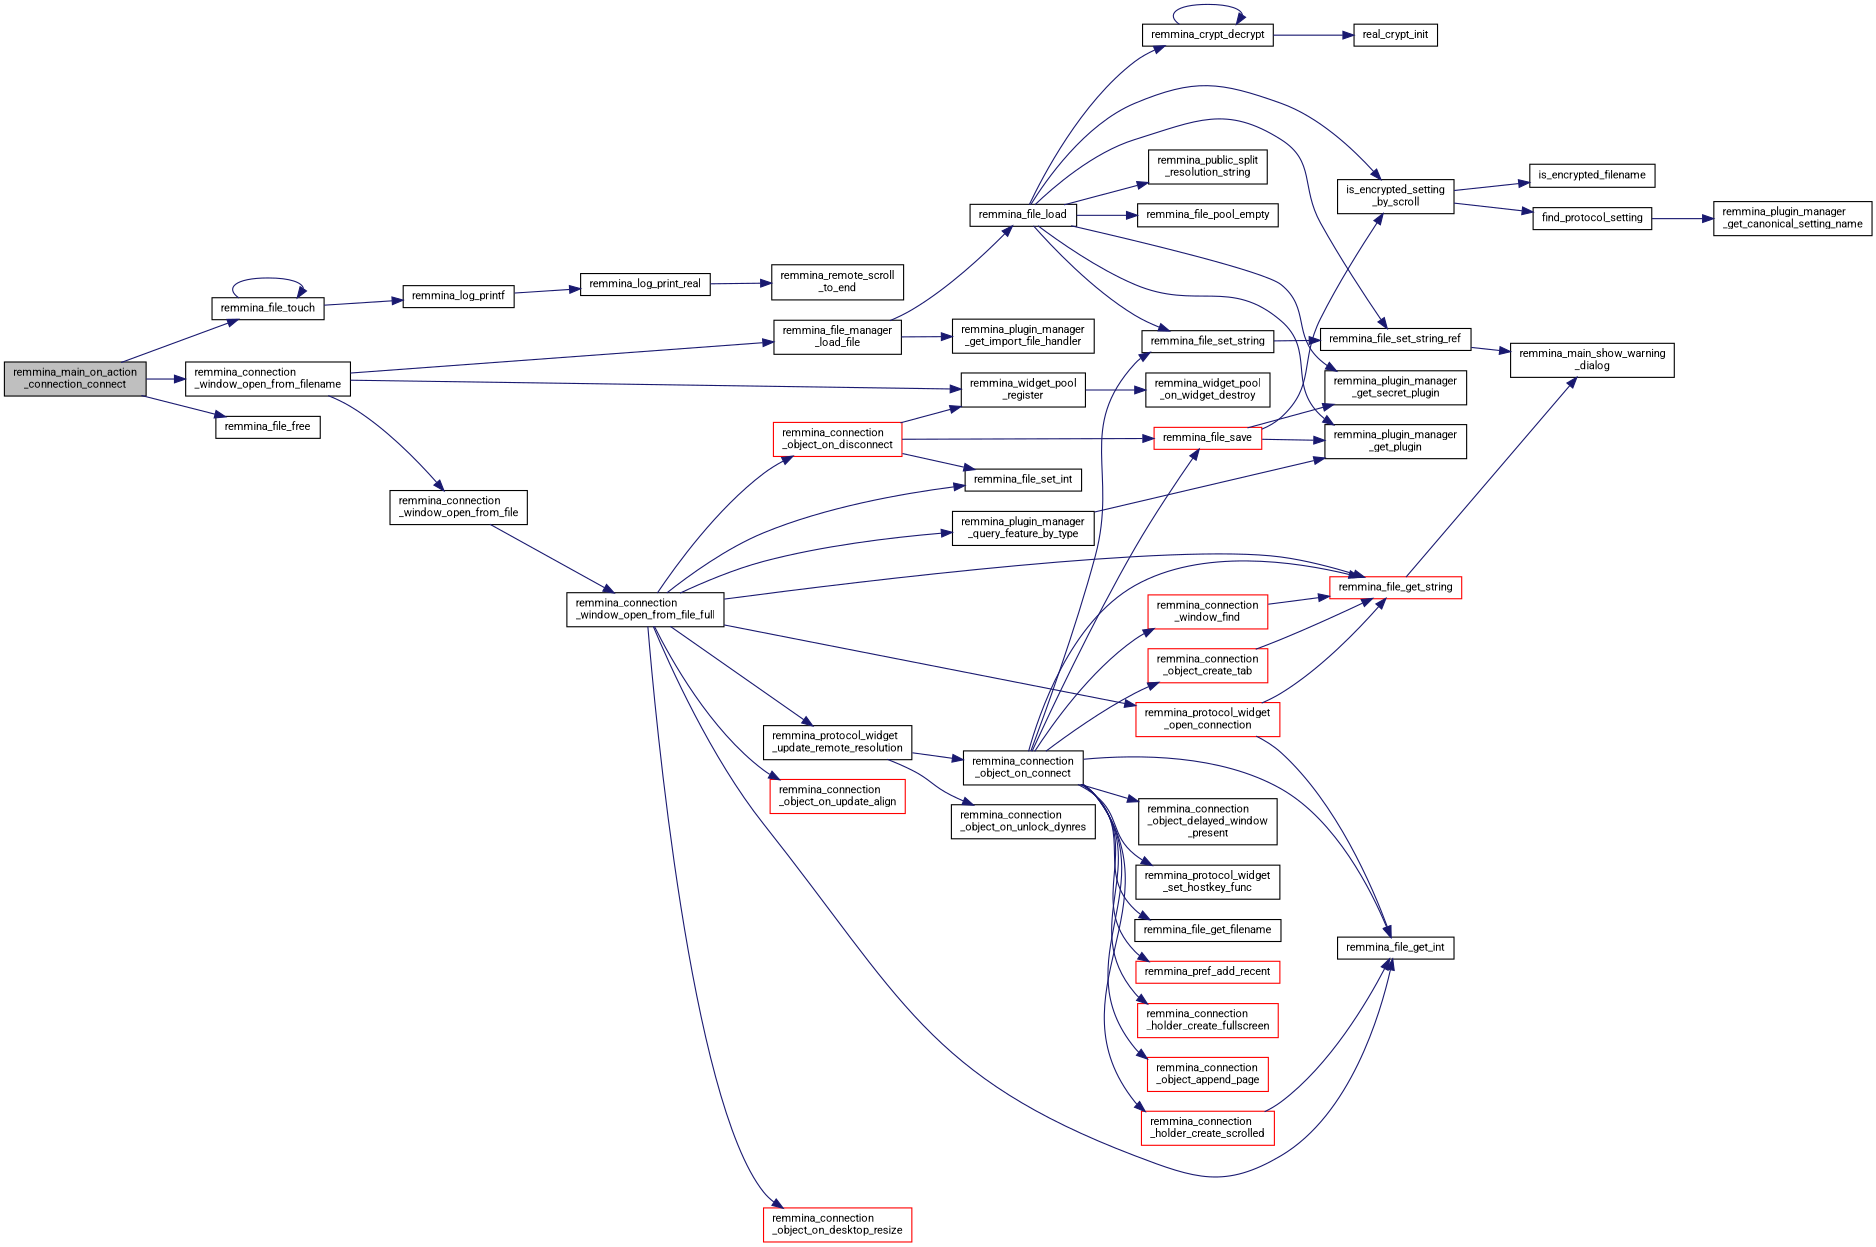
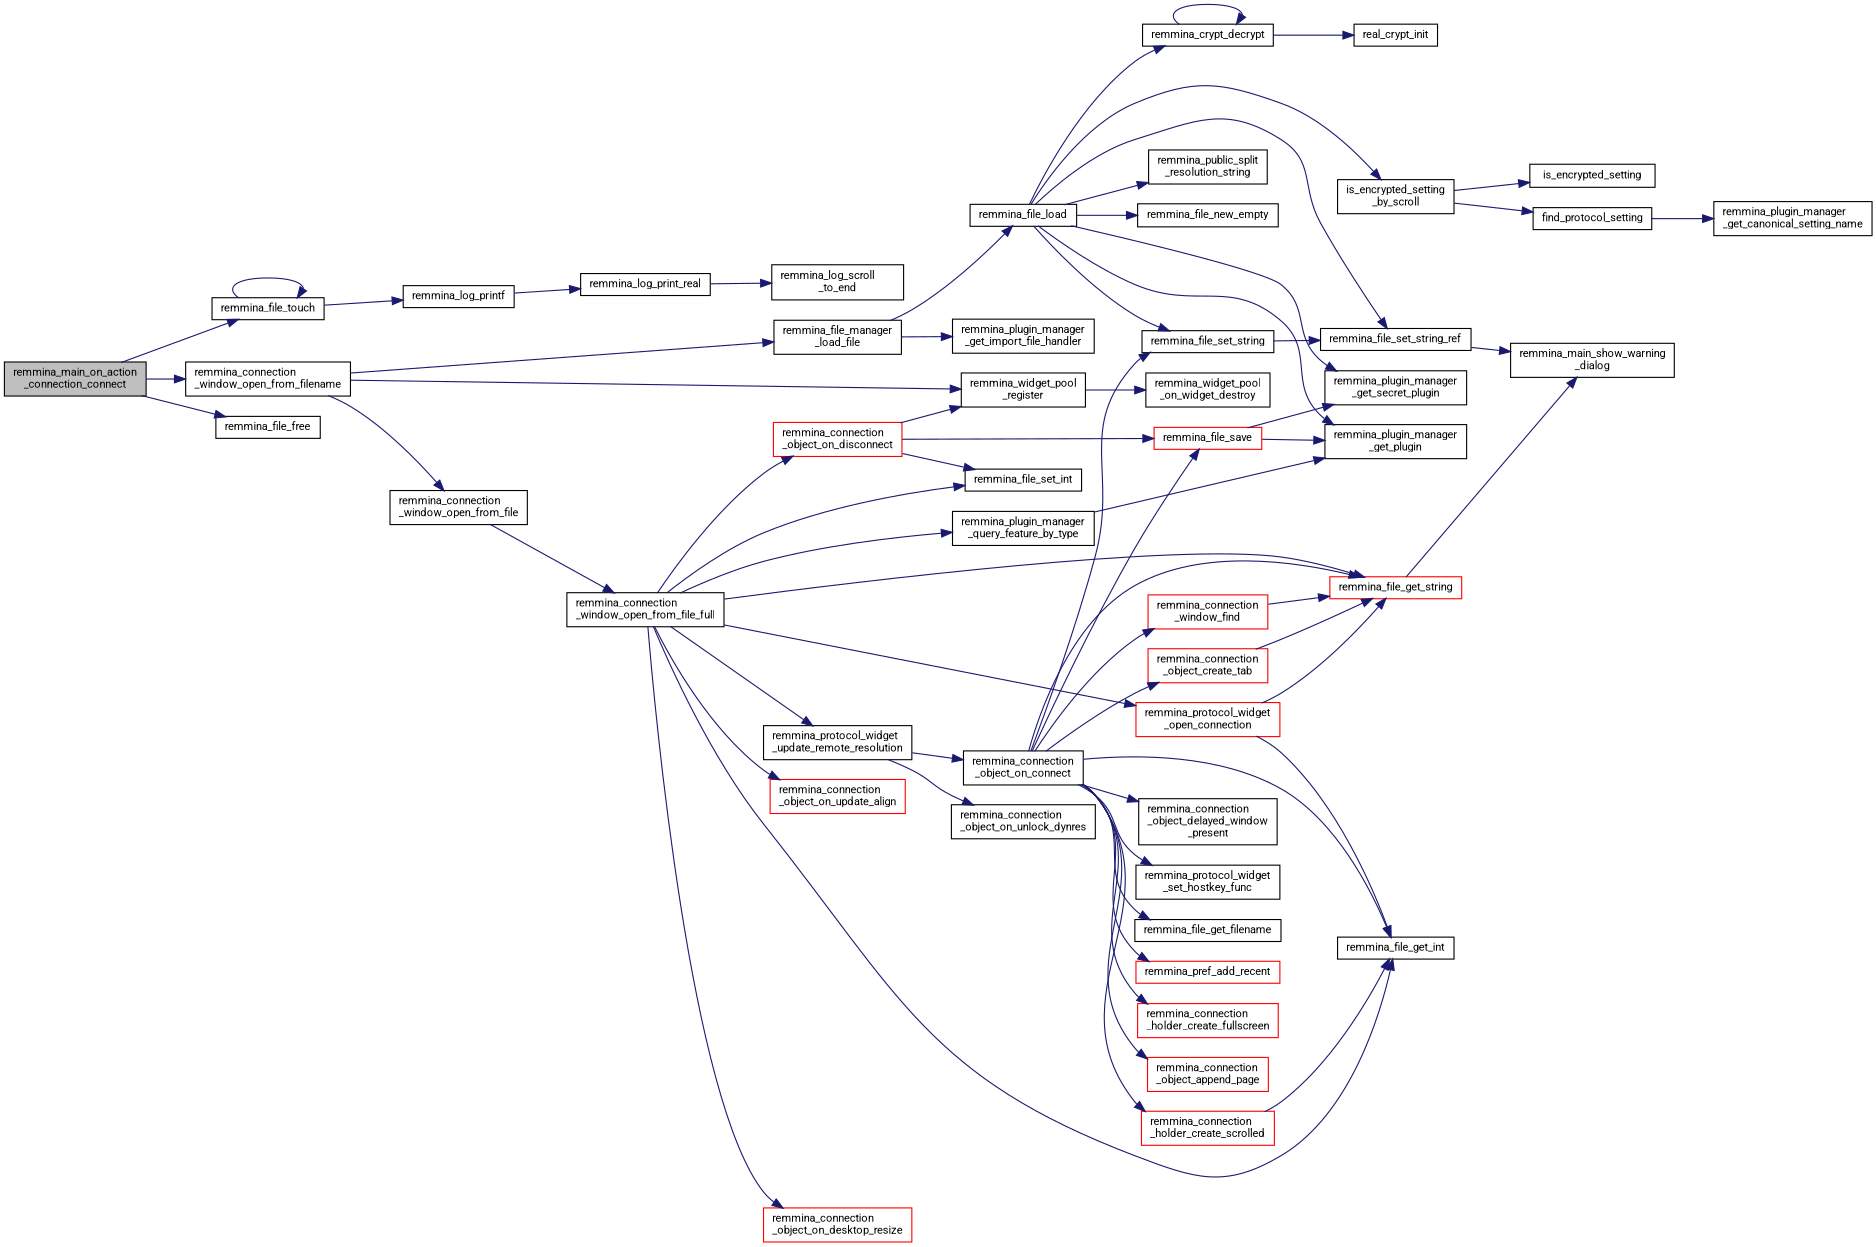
node "is_encrypted_filename": label "is_encrypted_filename" -> "is_encrypted_setting"
node "remmina_file_pool_empty": label "remmina_file_pool_empty" -> "remmina_file_new_empty"
node "remmina_remote_scroll _to_end": label "remmina_remote_scroll _to_end" -> "remmina_log_scroll _to_end"
edge "remmina_file_save" -> "is_encrypted_setting _by_scroll": removed
